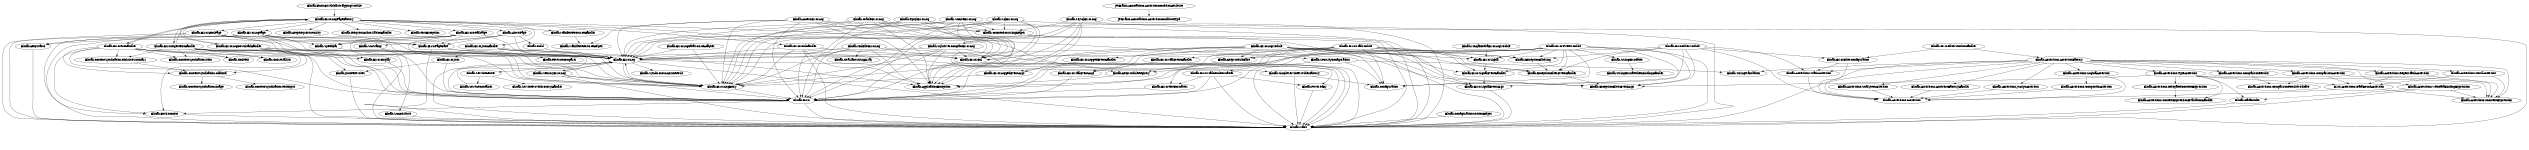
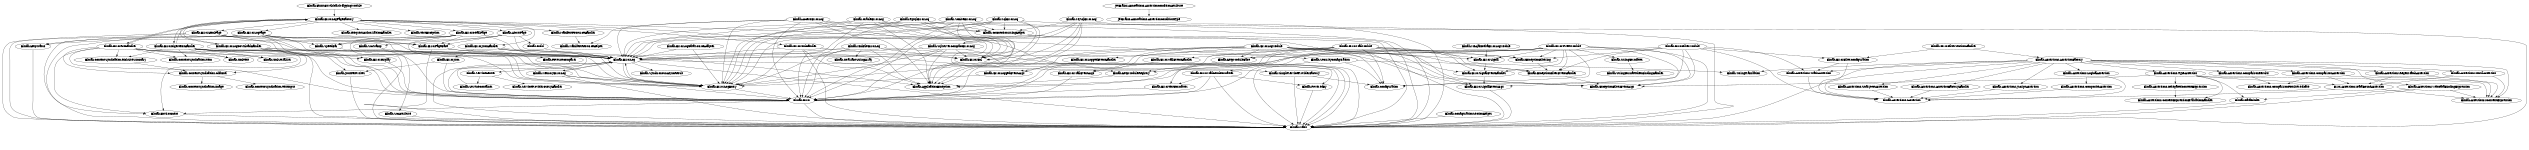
node "Elmah.HttpRequestSecurity": removed
